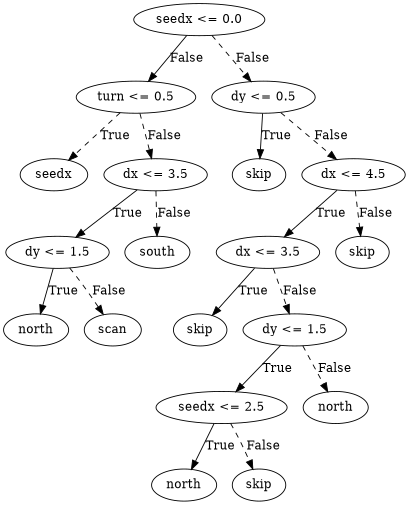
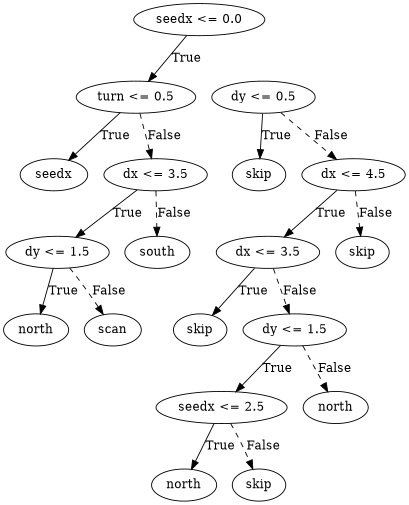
edge "seedx <= 0.0" -> "dy <= 0.5": removed, label "False"
edge "seedx <= 0.0" -> "turn <= 0.5": label "False" -> "True"
edge "turn <= 0.5" -> "seedx": style dashed -> solid
